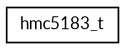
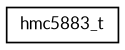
node "hmc5183_t": label "hmc5183_t" -> "hmc5883_t"
